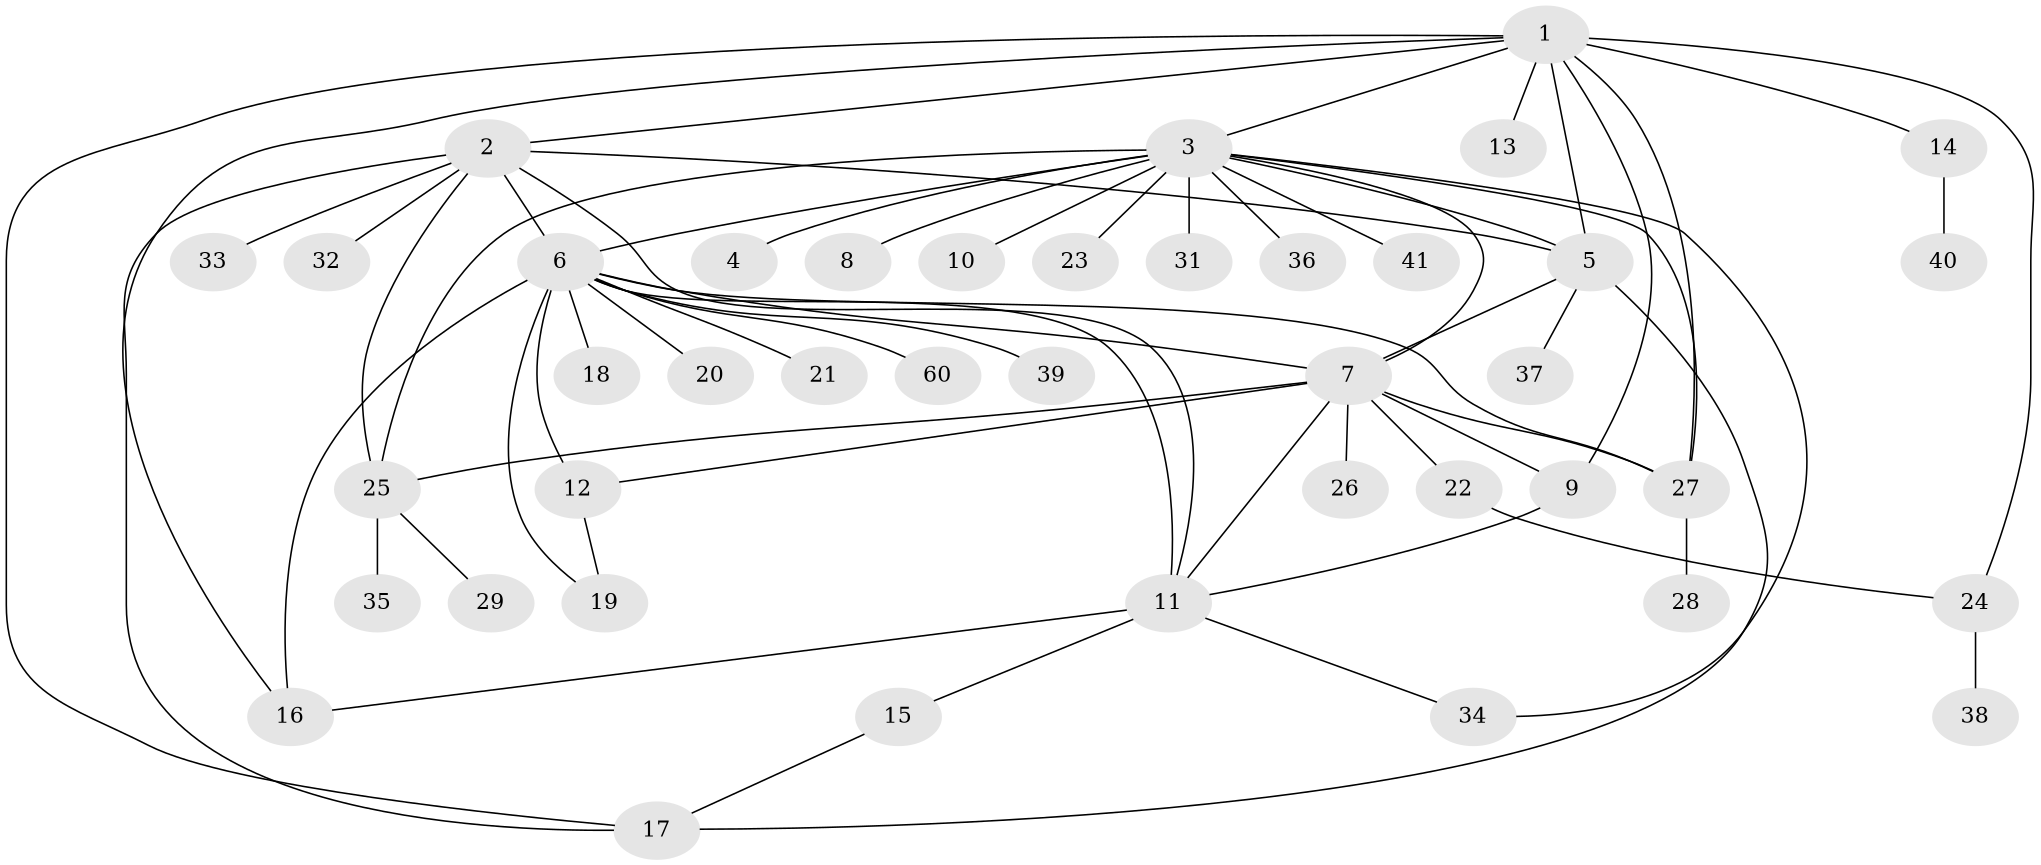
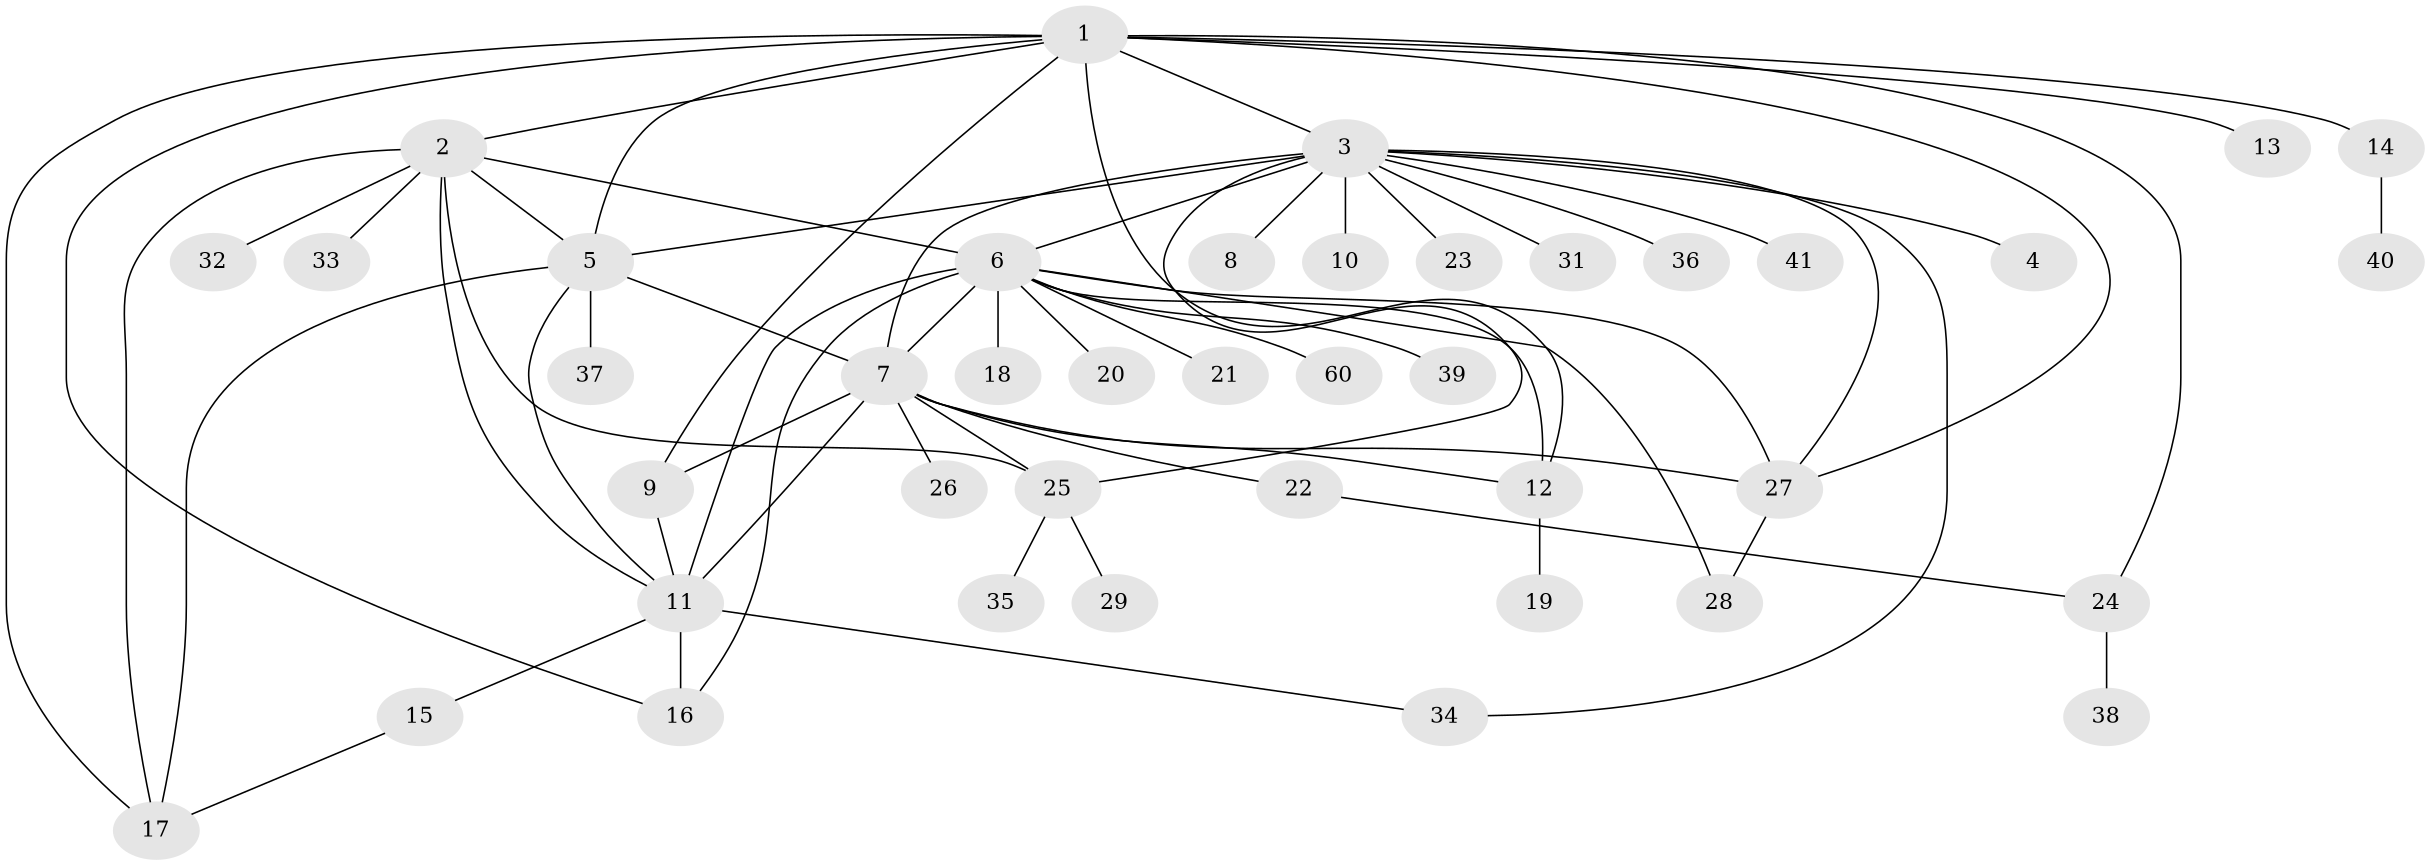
edge "1" -- "12": added
edge "6" -- "19": now "6" -- "28"
edge "5" -- "11": added
